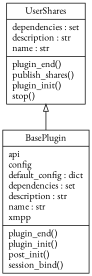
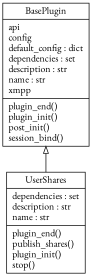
edge "BasePlugin" -> "UserShares": reversed
